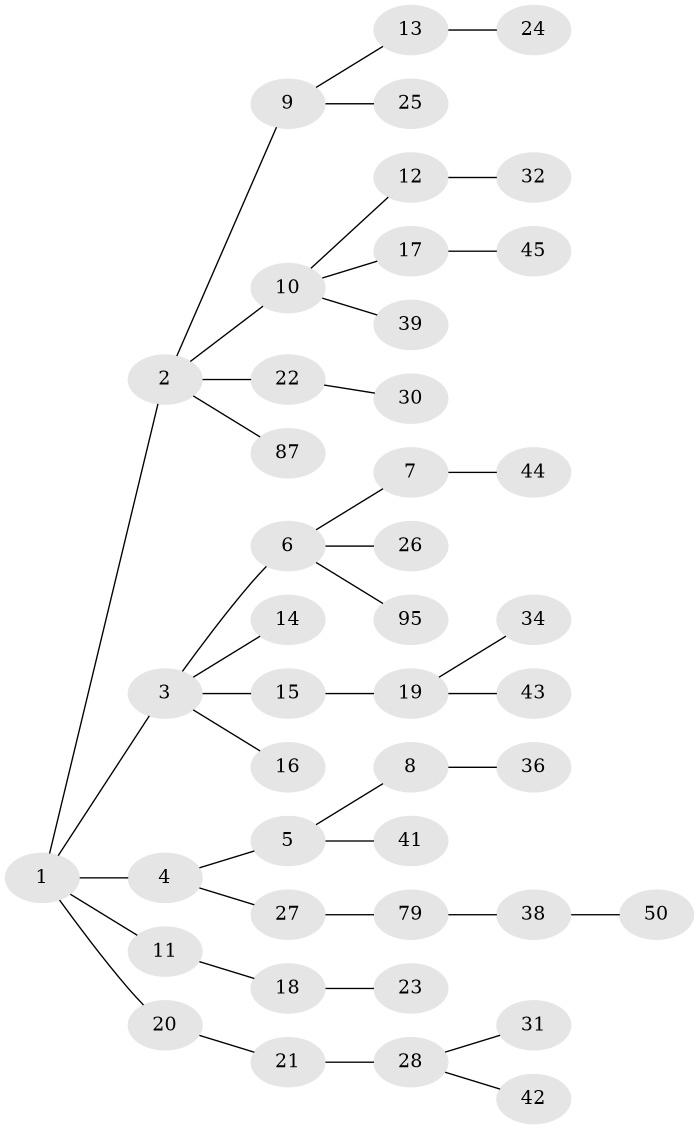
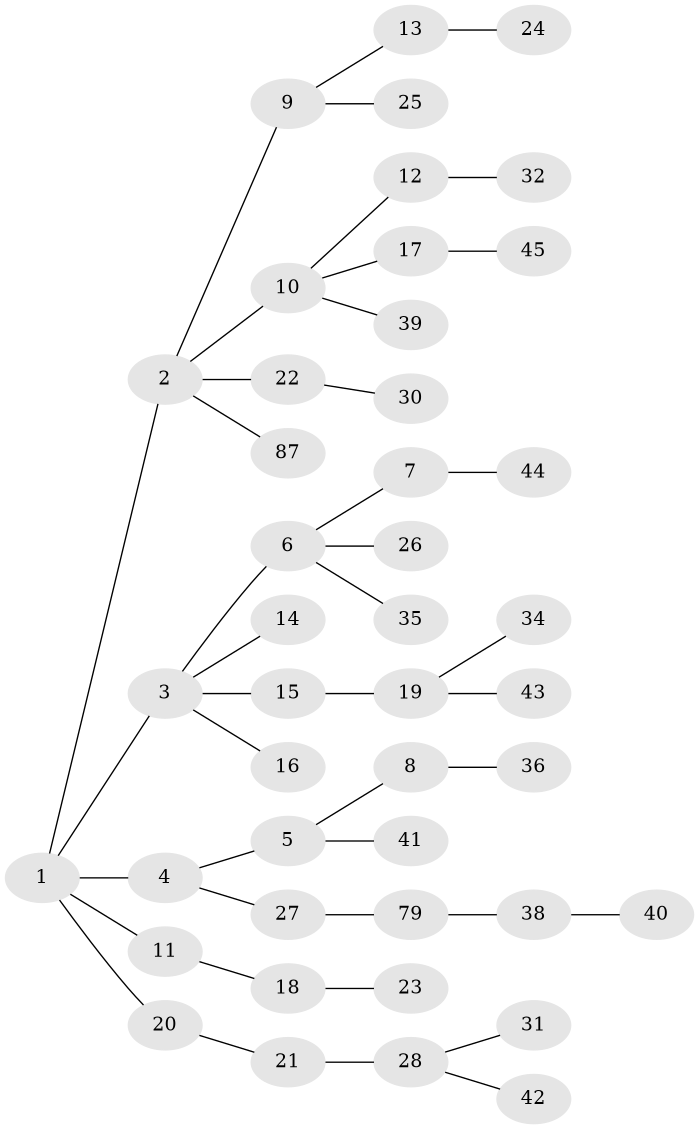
node "95": label "95" -> "35"
node "50": label "50" -> "40"
